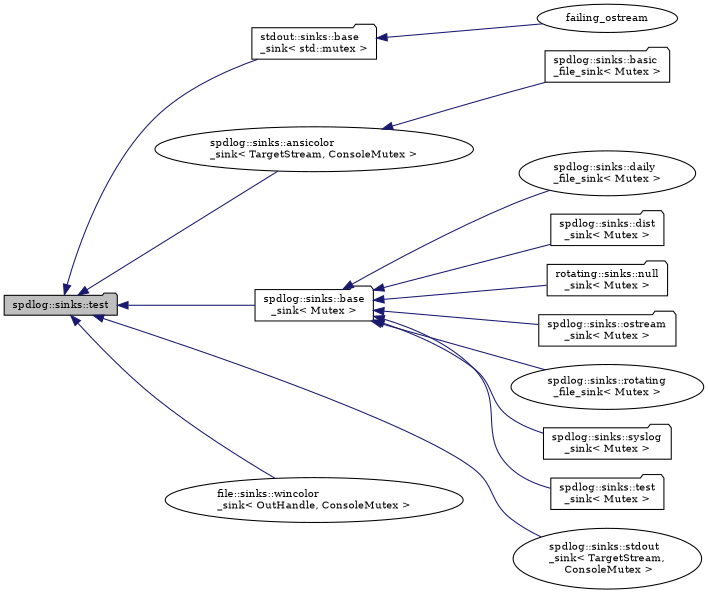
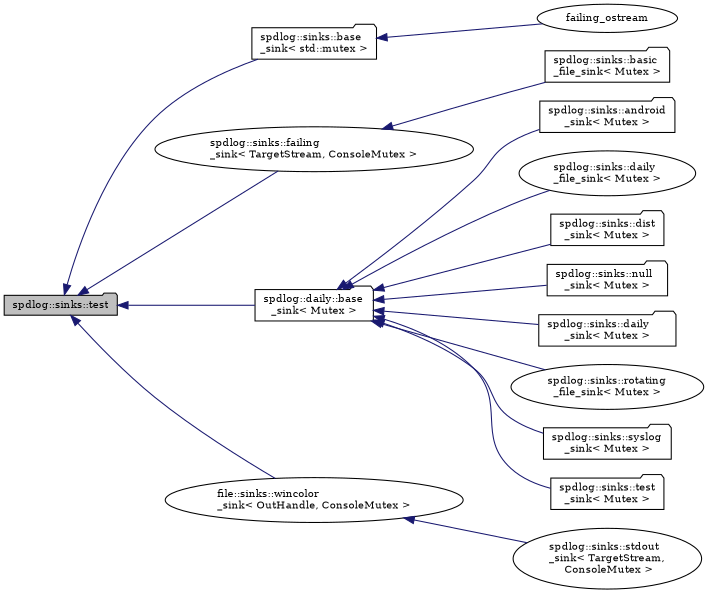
node "stdout::sinks::base _sink< std::mutex >": label "stdout::sinks::base _sink< std::mutex >" -> "spdlog::sinks::base _sink< std::mutex >"
node "spdlog::sinks::android _sink< Mutex >": added
node "spdlog::sinks::ansicolor _sink< TargetStream, ConsoleMutex >": label "spdlog::sinks::ansicolor _sink< TargetStream, ConsoleMutex >" -> "spdlog::sinks::failing _sink< TargetStream, ConsoleMutex >"
node "rotating::sinks::null _sink< Mutex >": label "rotating::sinks::null _sink< Mutex >" -> "spdlog::sinks::null _sink< Mutex >"
node "spdlog::sinks::base _sink< Mutex >": label "spdlog::sinks::base _sink< Mutex >" -> "spdlog::daily::base _sink< Mutex >"
node "spdlog::sinks::ostream _sink< Mutex >": label "spdlog::sinks::ostream _sink< Mutex >" -> "spdlog::sinks::daily _sink< Mutex >"
edge "spdlog::sinks::stdout _sink< TargetStream, ConsoleMutex >" -> "spdlog::sinks::test": now "spdlog::sinks::stdout _sink< TargetStream, ConsoleMutex >" -> "file::sinks::wincolor _sink< OutHandle, ConsoleMutex >"
